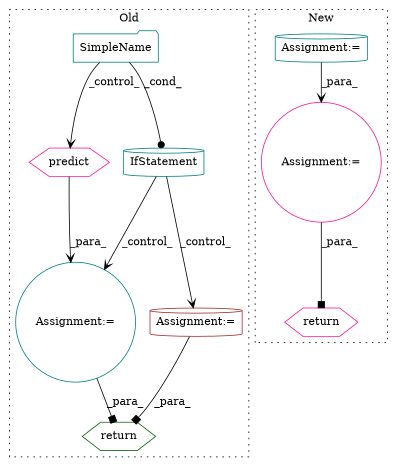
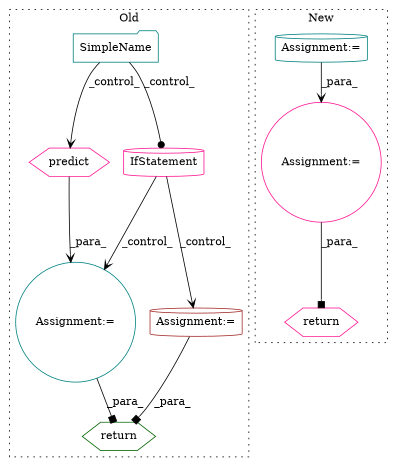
edge "SimpleName" -> "IfStatement": label "_cond_" -> "_control_"
node "IfStatement": color teal -> deeppink
